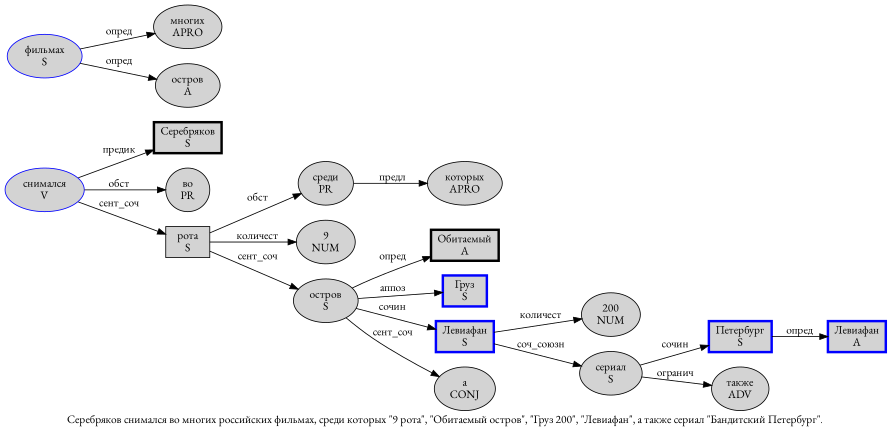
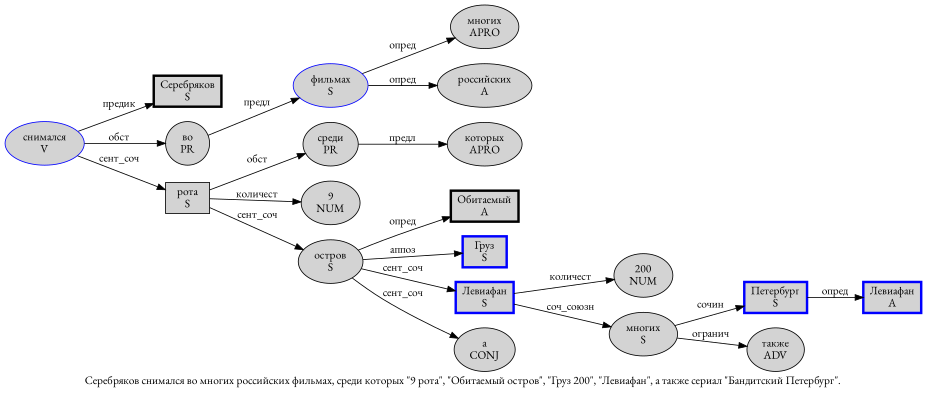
node "остров A": label "остров A" -> "российских A"
edge "во PR" -> "фильмах S": added, label "предл"
edge "остров S" -> "Левиафан S": label "сочин" -> "сент_соч"
node "сериал S": label "сериал S" -> "многих S"
